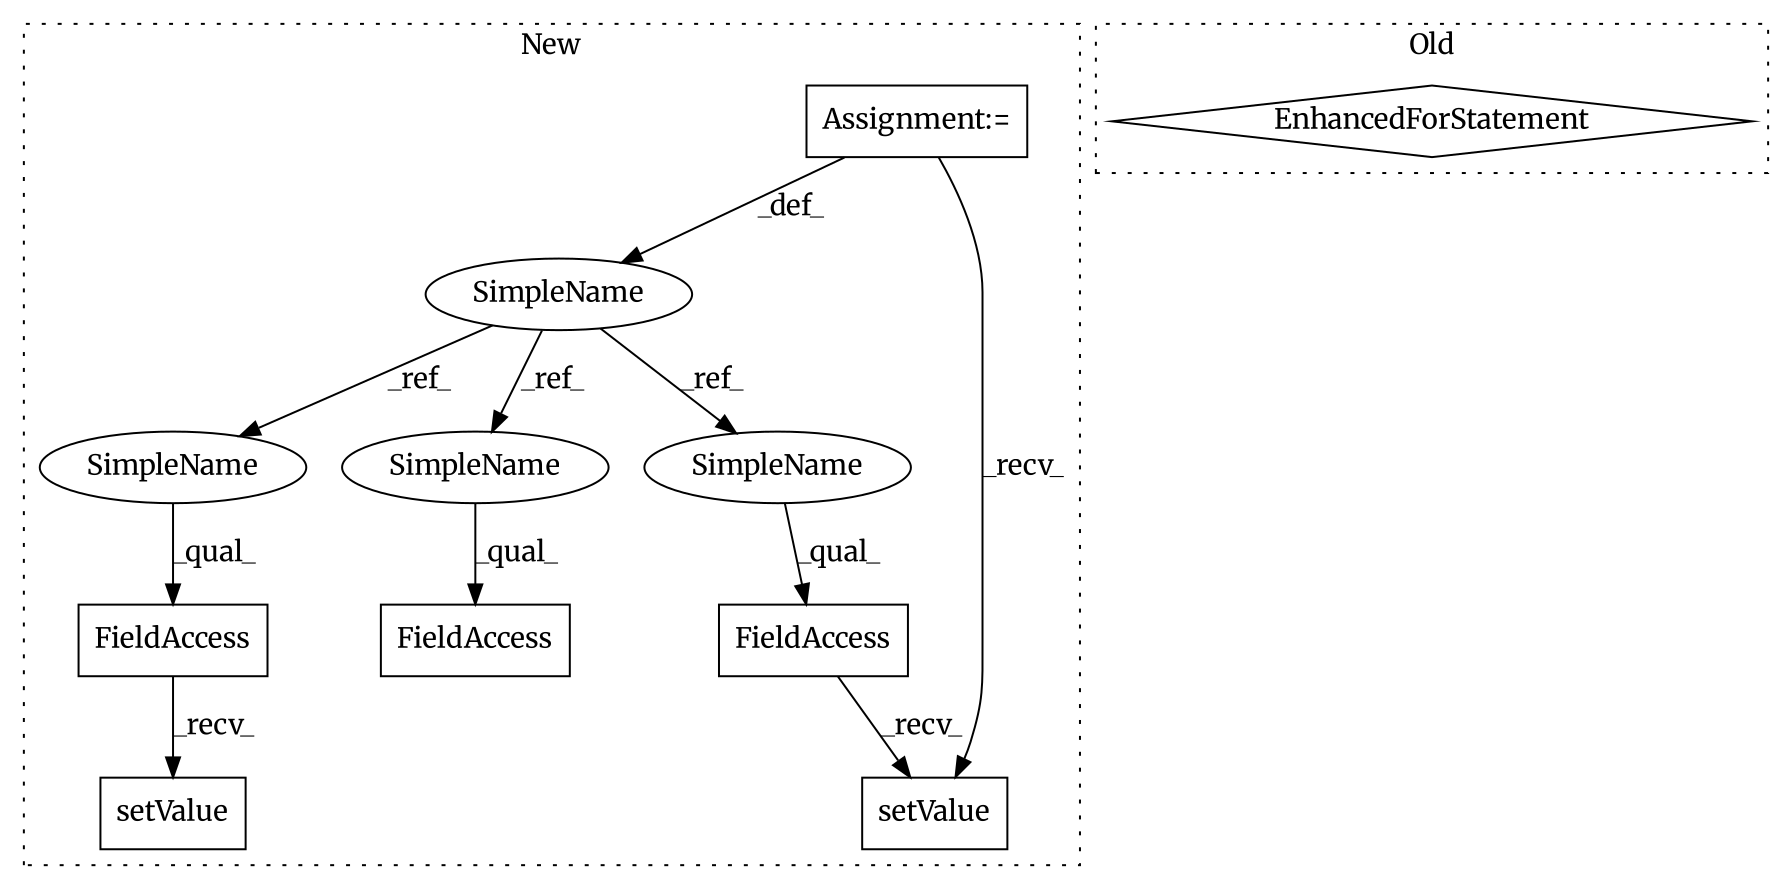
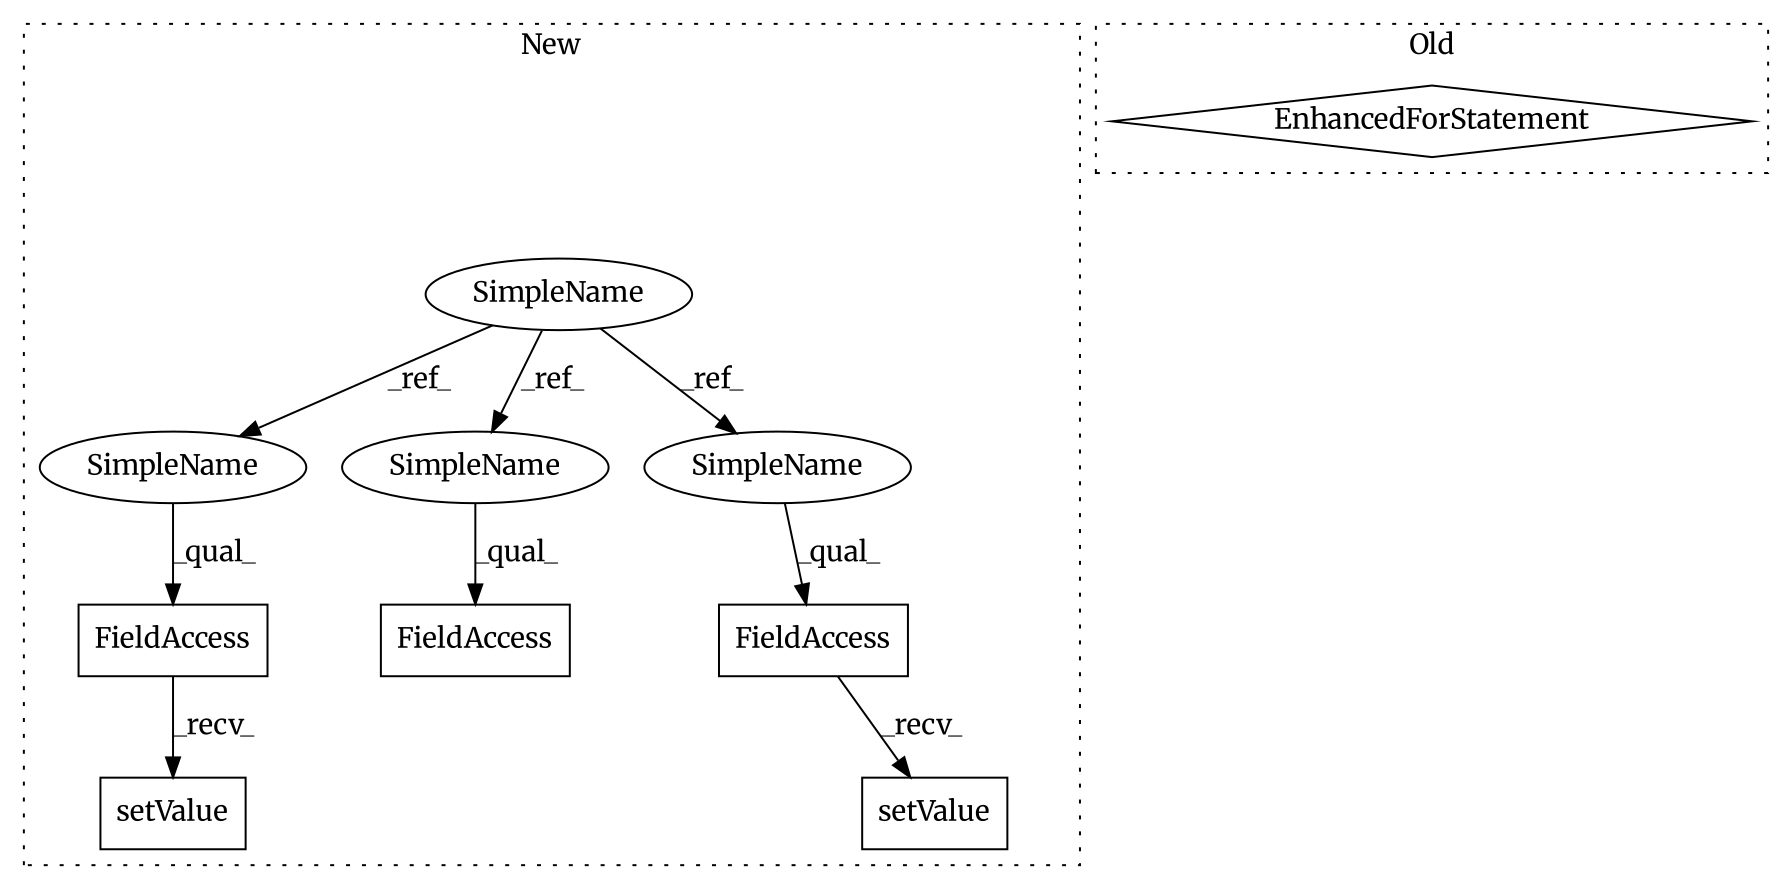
node "Assignment:=": removed
